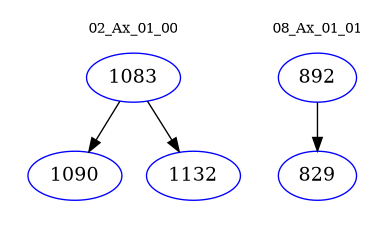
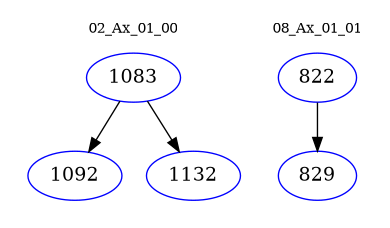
node "892": label "892" -> "822"
node "1090": label "1090" -> "1092"
